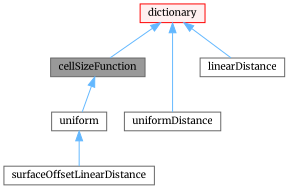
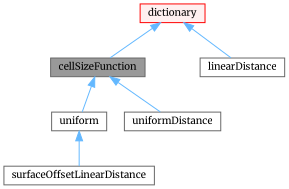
edge "uniformDistance" -> "dictionary": now "uniformDistance" -> "cellSizeFunction"
